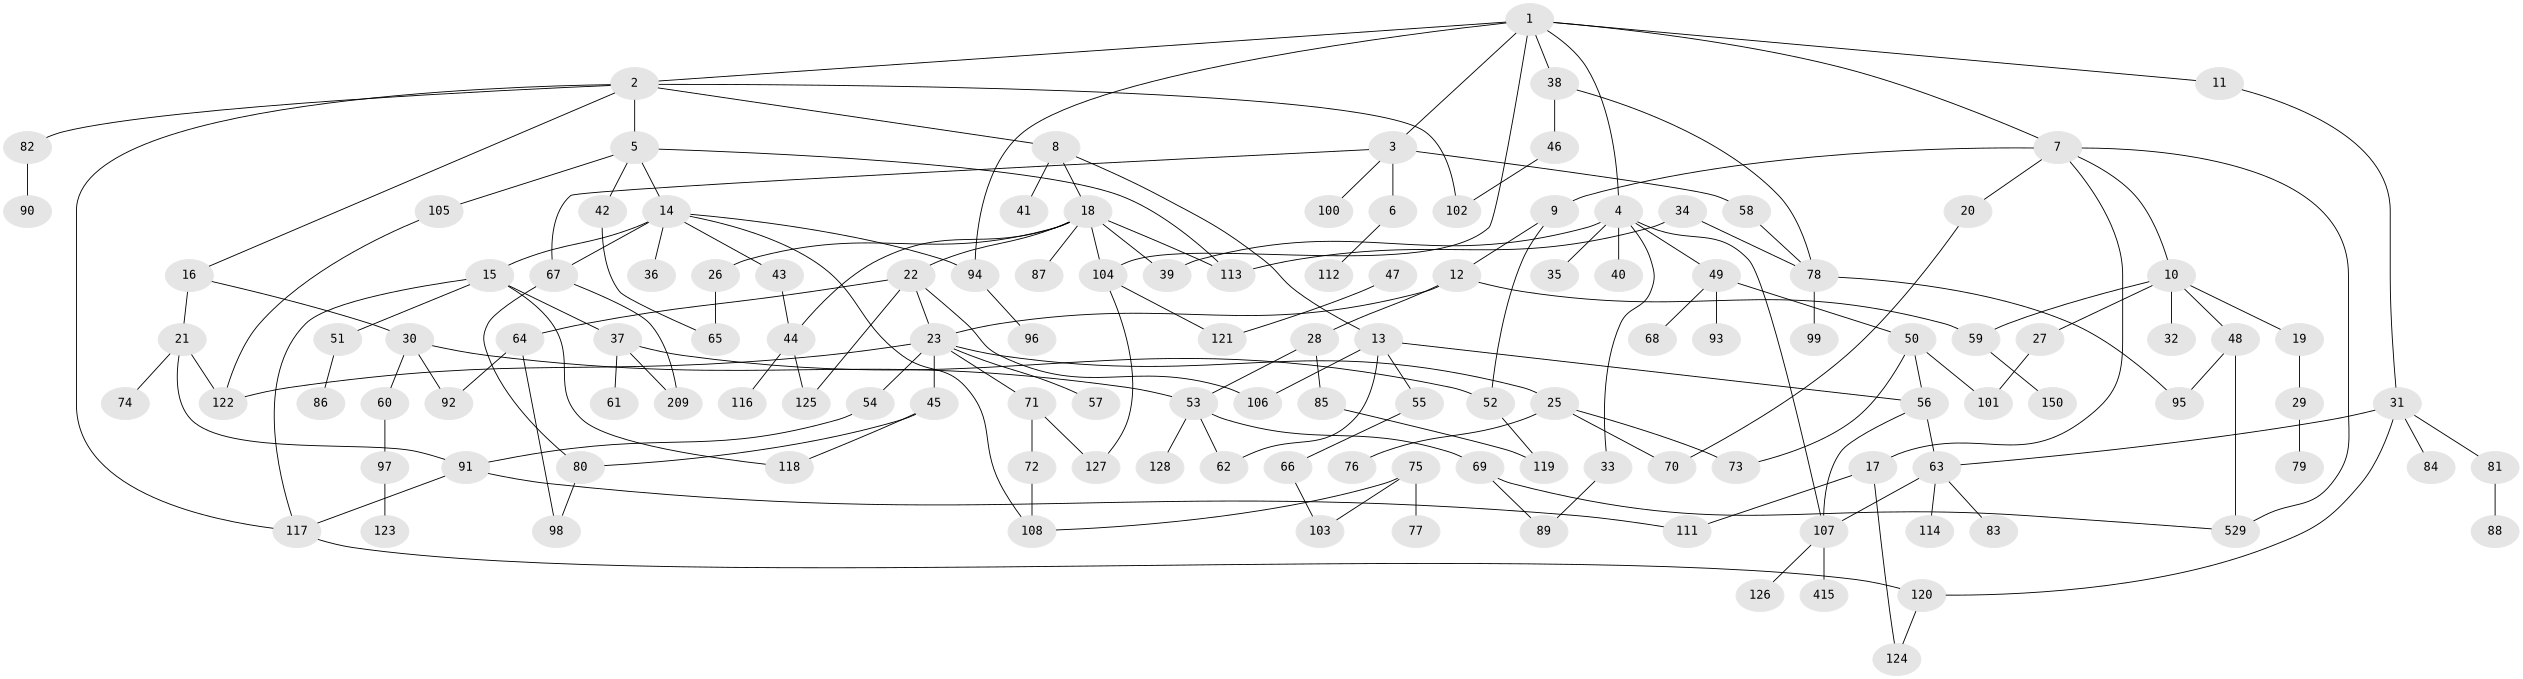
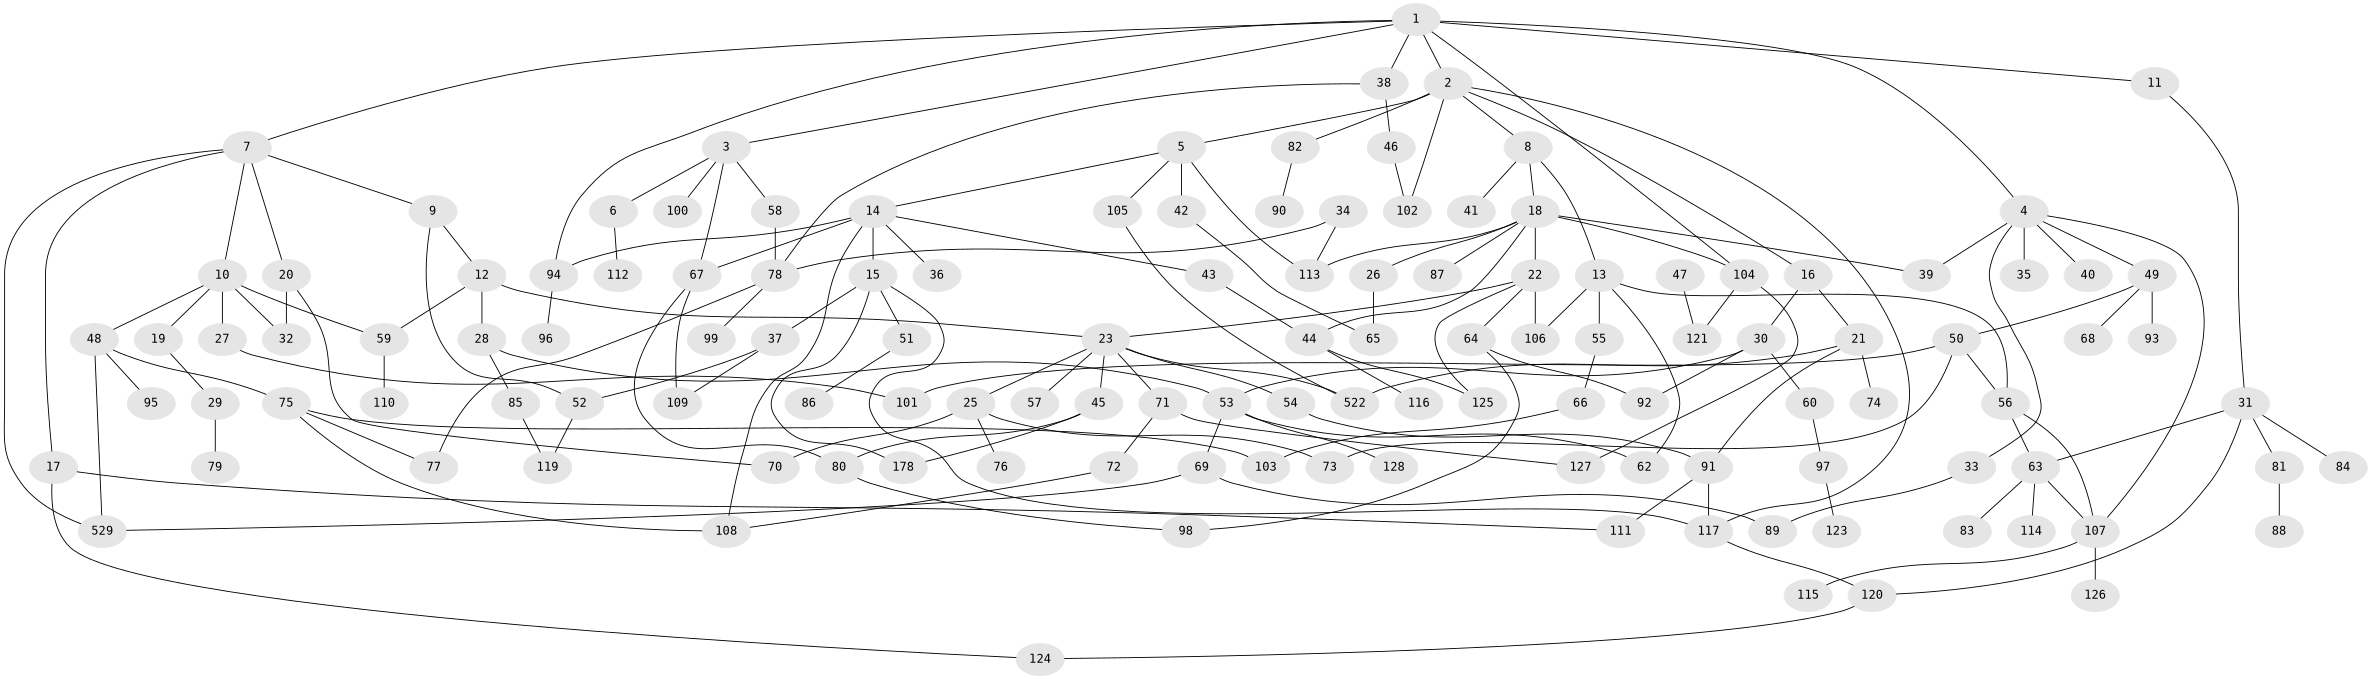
edge "78" -- "95": now "78" -- "77"
edge "20" -- "32": added
edge "48" -- "75": added
node "122": label "122" -> "522"
node "61": removed
node "209": label "209" -> "109"
node "150": label "150" -> "110"
node "118": label "118" -> "178"
node "415": label "415" -> "115"
